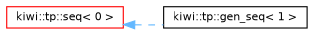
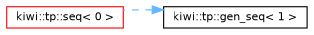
edge "kiwi::tp::gen_seq< 1 >" -> "kiwi::tp::seq< 0 >": reversed
